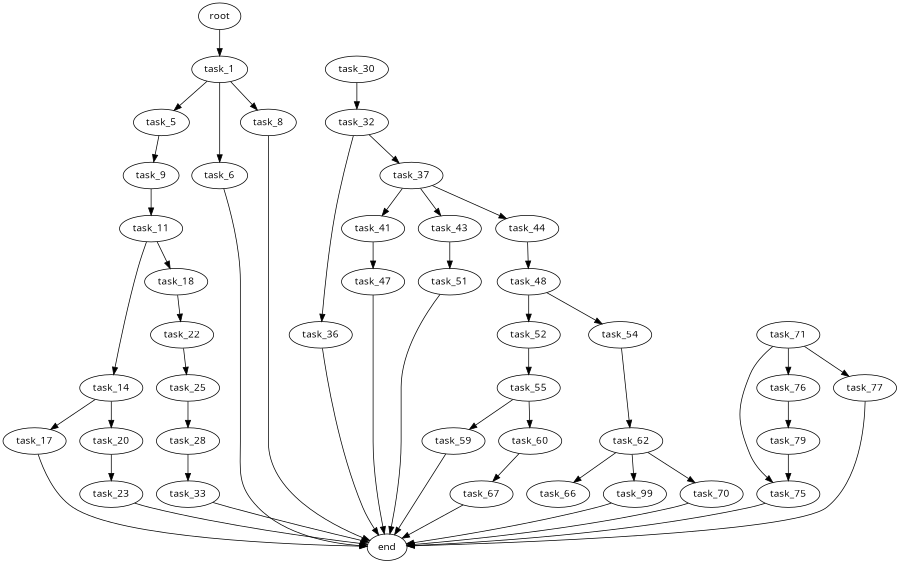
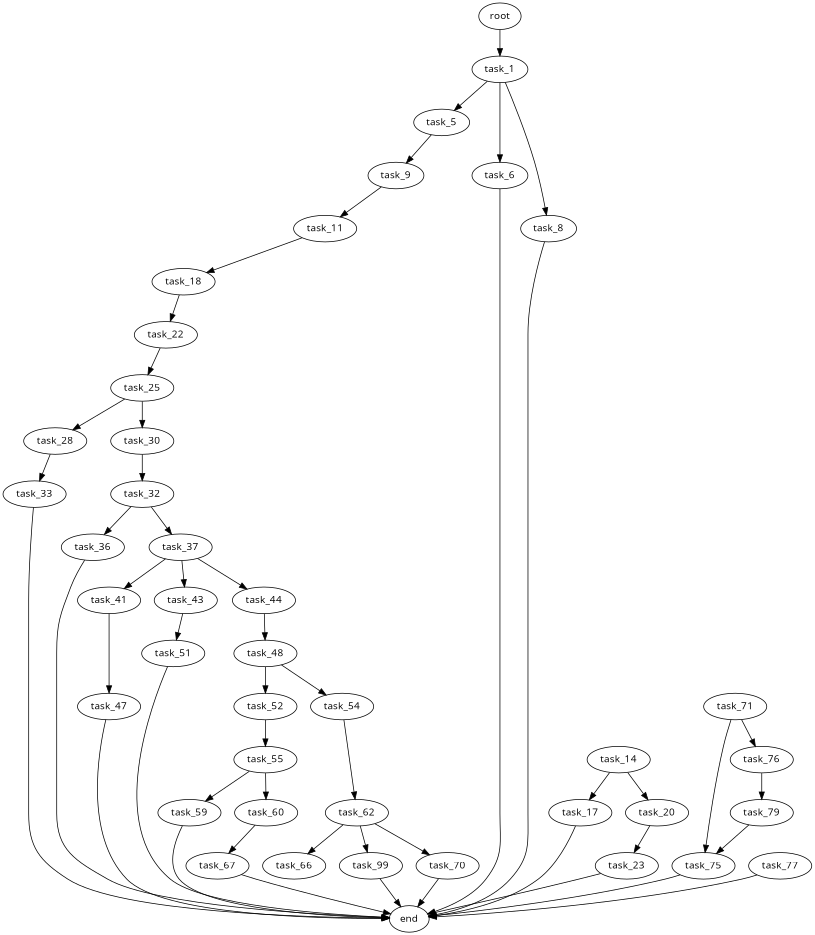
edge "task_11" -> "task_14": removed
edge "task_71" -> "task_77": removed
edge "task_25" -> "task_30": added
